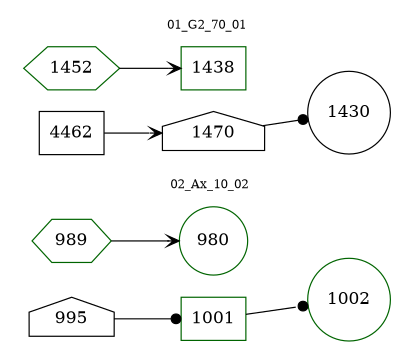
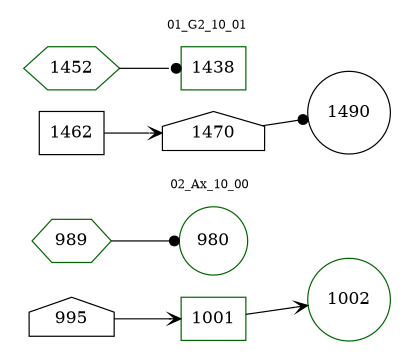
cluster "01_G2_70_01": label "01_G2_70_01" -> "01_G2_10_01"
edge "1452" -> "1438": arrowhead vee -> dot
node "1430": label "1430" -> "1490"
node "4462": label "4462" -> "1462"
cluster "02_Ax_10_02": label "02_Ax_10_02" -> "02_Ax_10_00"
edge "989" -> "980": arrowhead vee -> dot
edge "1001" -> "1002": arrowhead dot -> vee
edge "995" -> "1001": arrowhead dot -> vee
